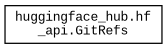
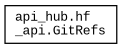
node "huggingface_hub.hf _api.GitRefs": label "huggingface_hub.hf _api.GitRefs" -> "api_hub.hf _api.GitRefs"
